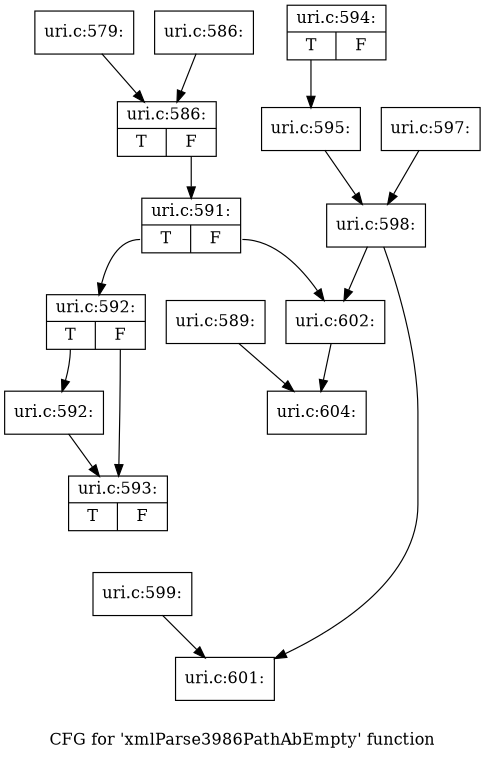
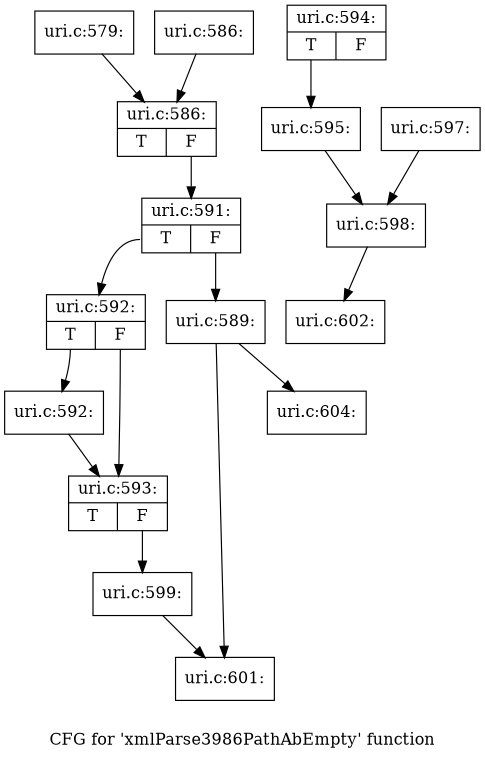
edge "uri.c:591:" -> "uri.c:602:": now "uri.c:591:" -> "uri.c:589:"
edge "uri.c:602:" -> "uri.c:604:": removed
edge "uri.c:598:" -> "uri.c:601:": now "uri.c:589:" -> "uri.c:601:"
edge "uri.c:593:" -> "uri.c:599:": added
